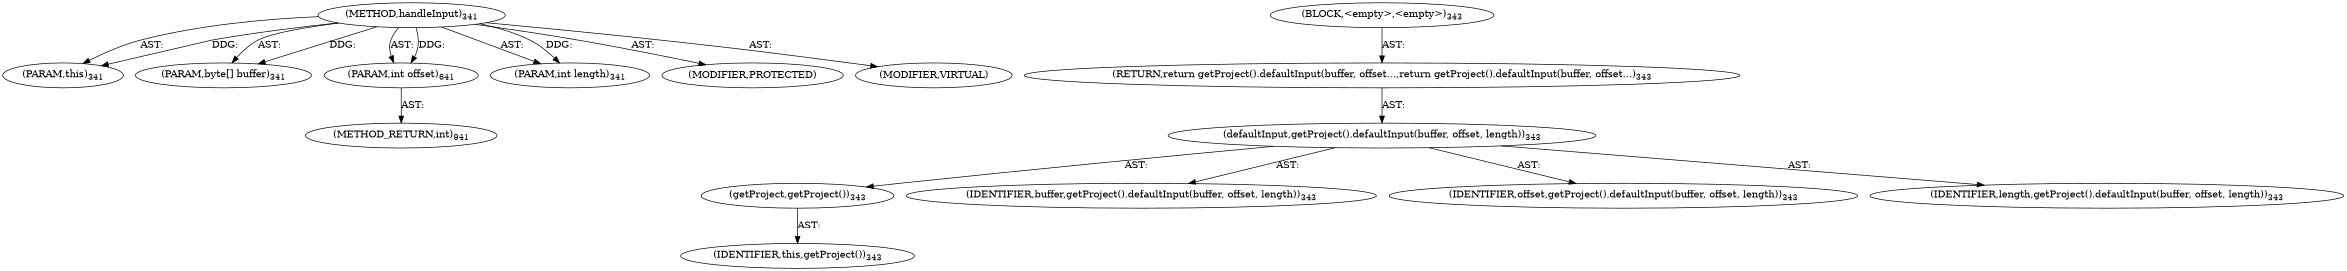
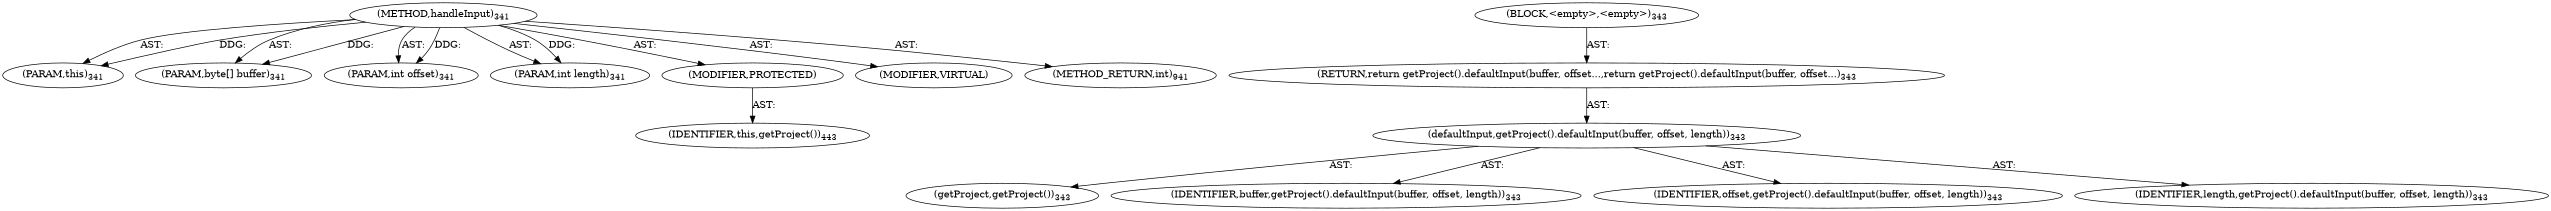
node "(PARAM,int offset)": text "641" -> "341"
edge "(PARAM,int offset)" -> "(METHOD_RETURN,int)": now "(METHOD,handleInput)" -> "(METHOD_RETURN,int)"
edge "(getProject,getProject())" -> "(IDENTIFIER,this,getProject())": now "(MODIFIER,PROTECTED)" -> "(IDENTIFIER,this,getProject())"
node "(IDENTIFIER,this,getProject())": text "343" -> "443"
